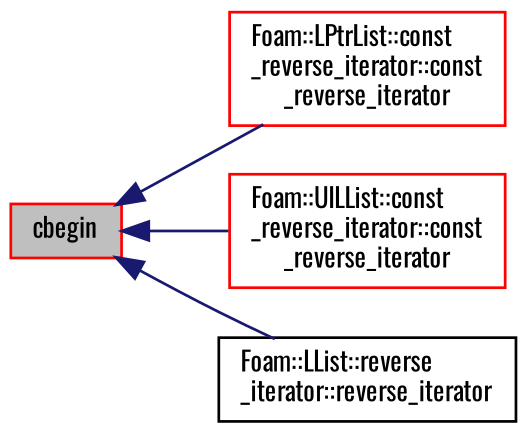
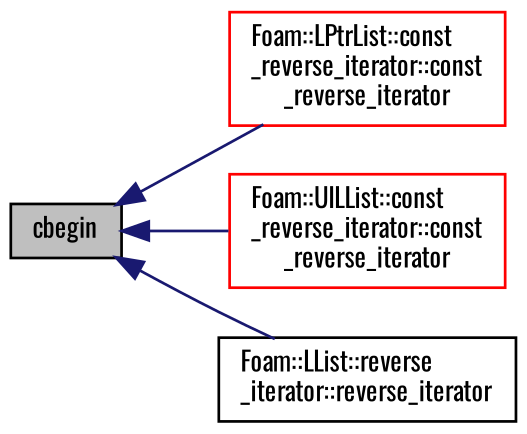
node "cbegin": color red -> black
